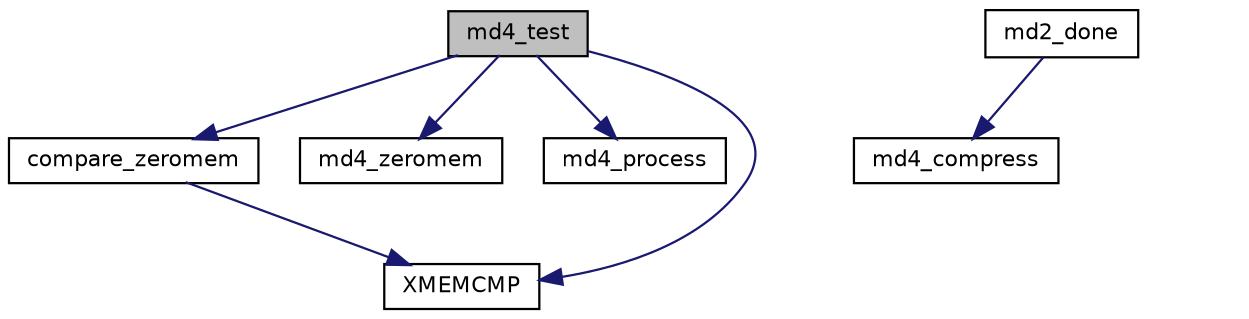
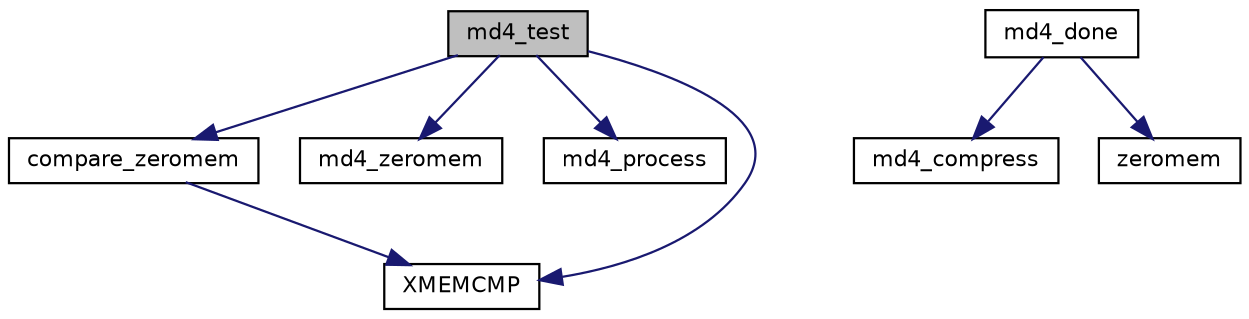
node "md2_done": label "md2_done" -> "md4_done"
node "zeromem": added
